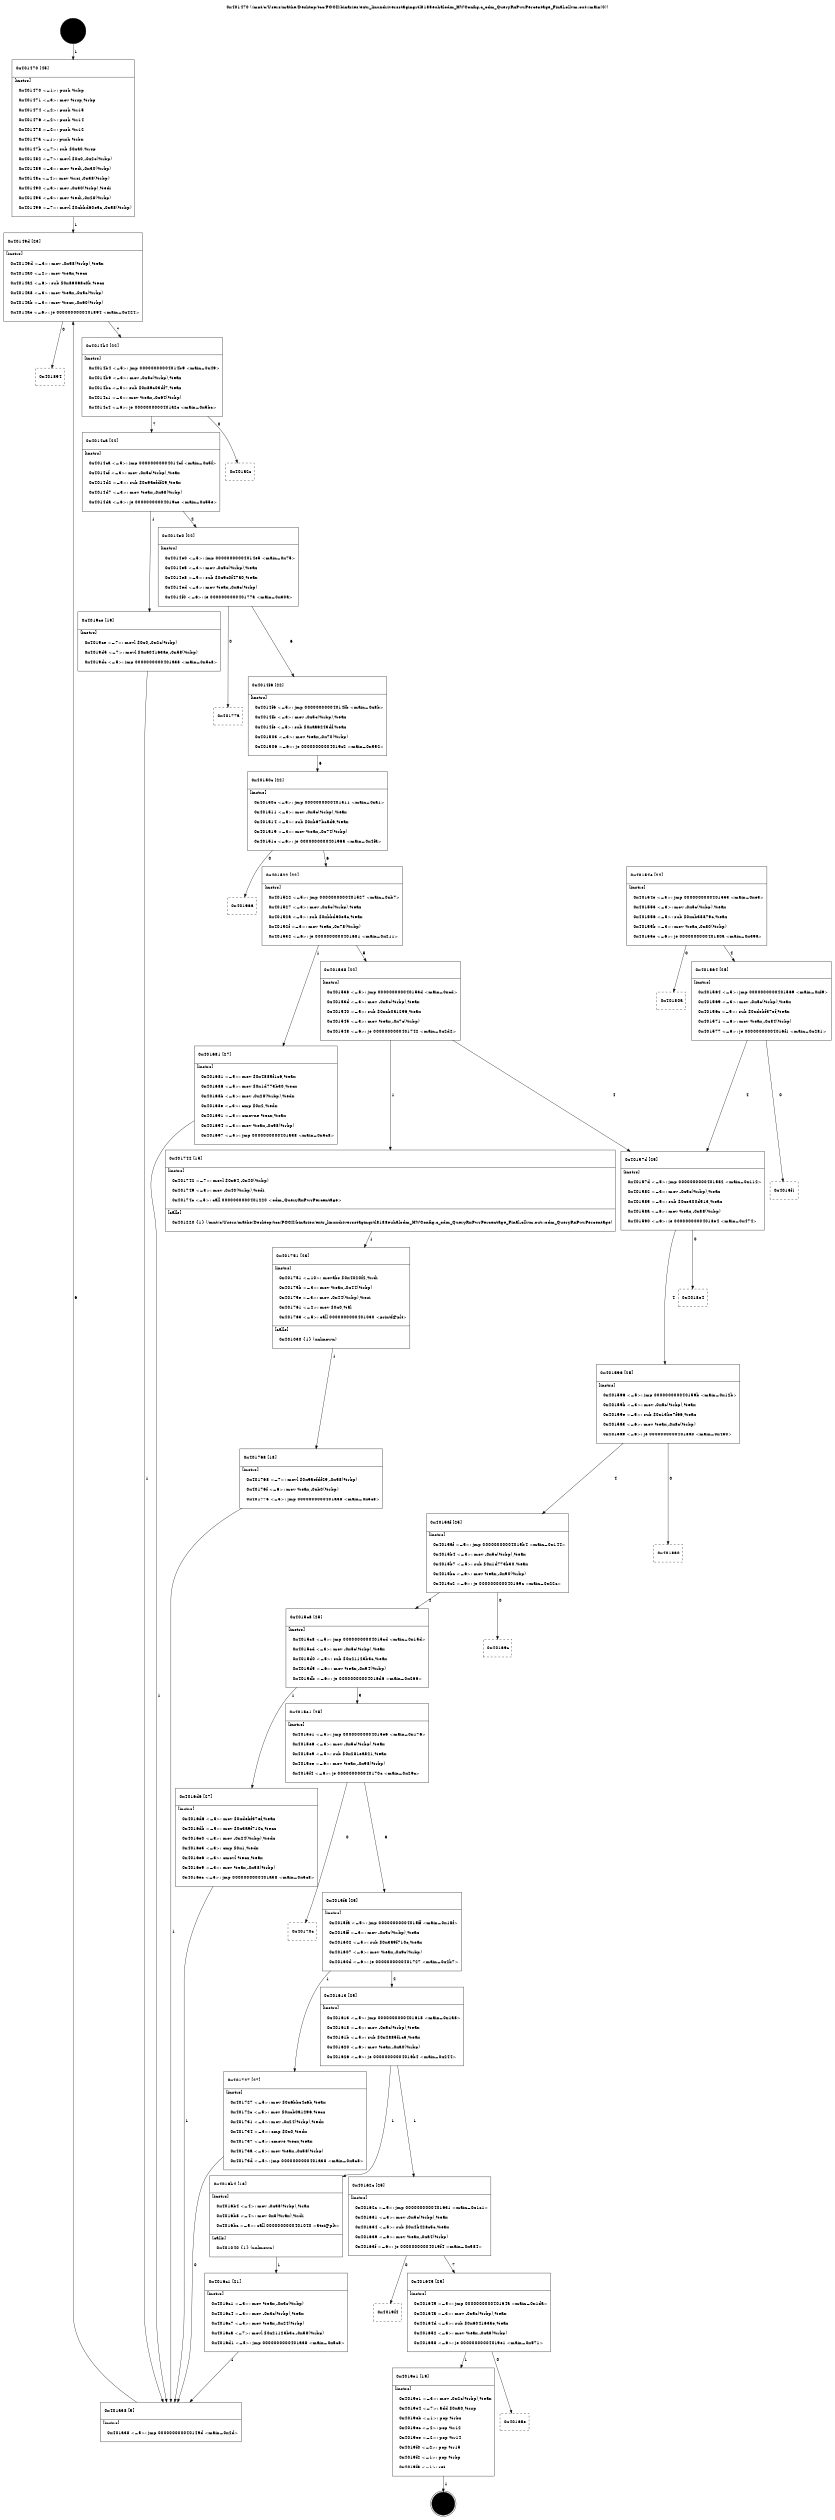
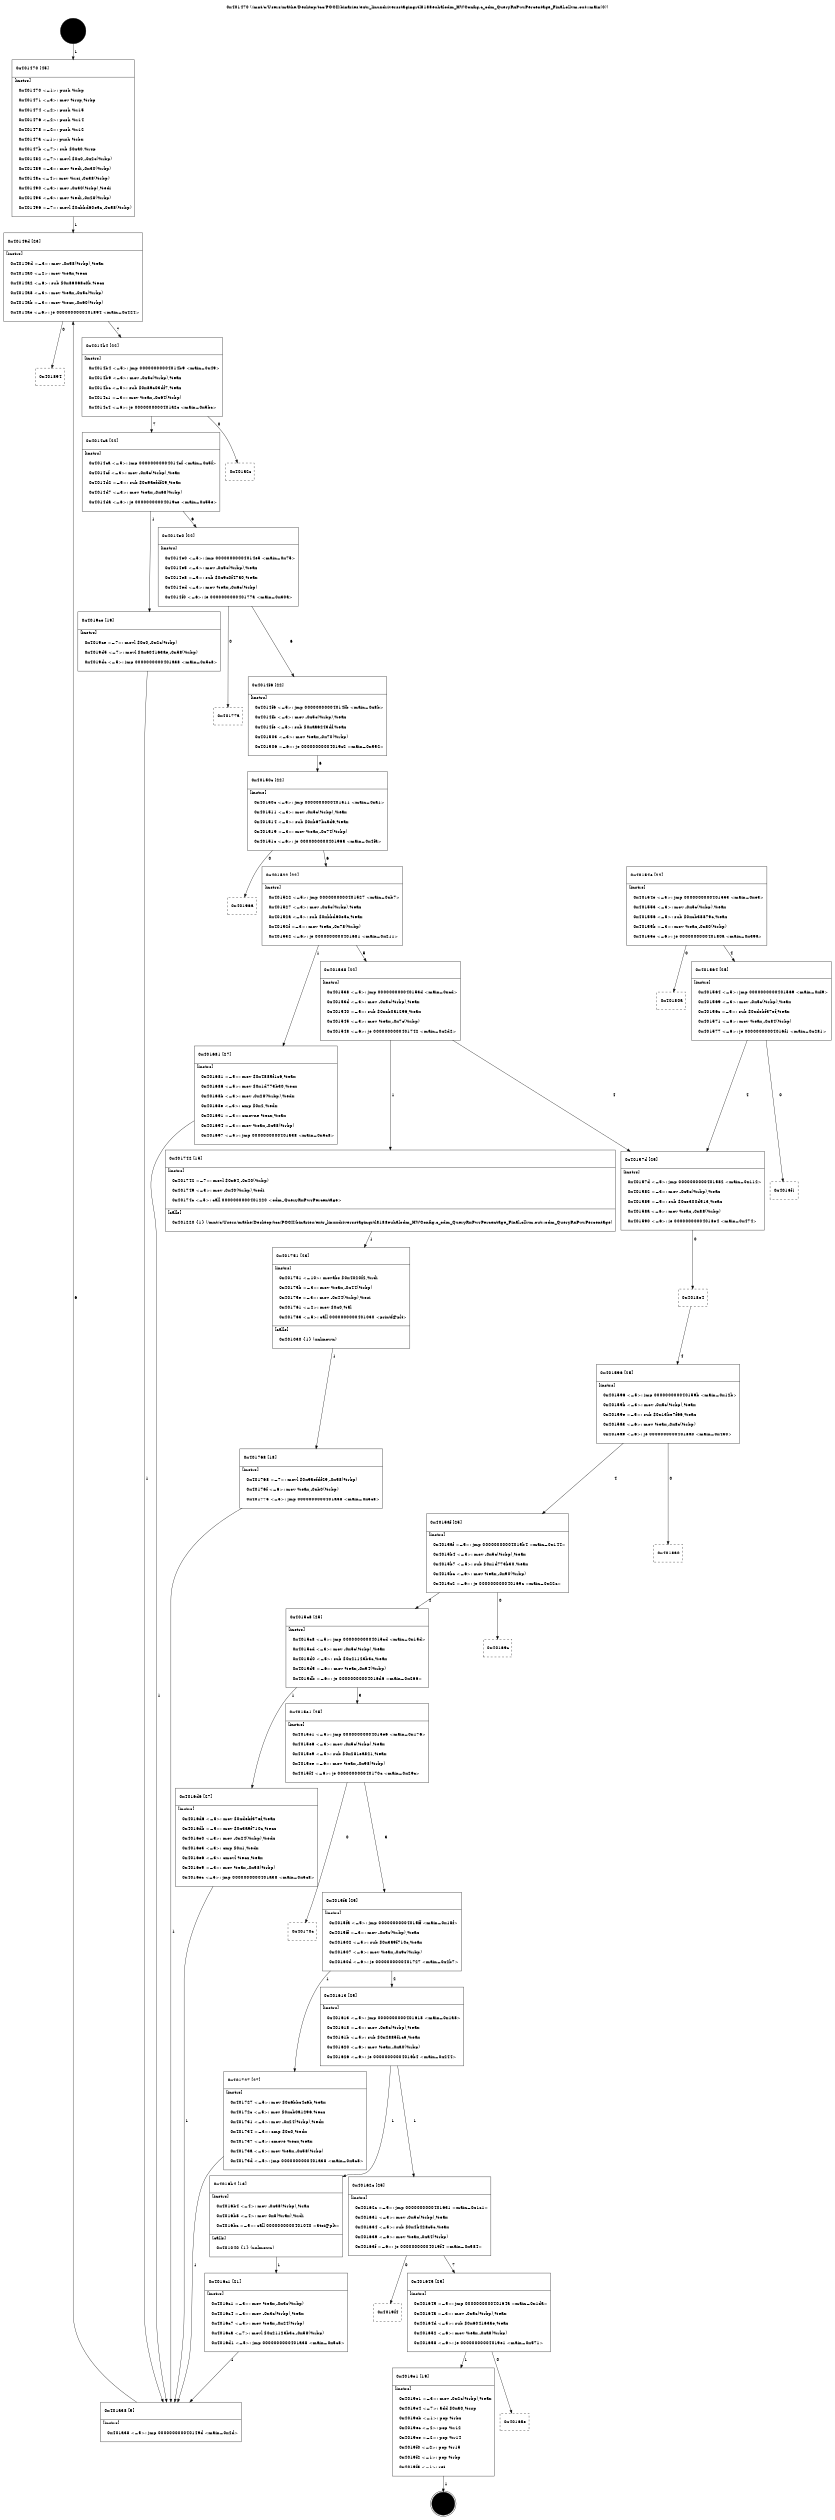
edge "0x4014ca [22]" -> "0x4014e0 [22]": label " 2" -> " 6"
edge "0x40157d [25]" -> "0x401596 [25]": now "0x4018e4" -> "0x401596 [25]"
edge "0x401727 [27]" -> "0x401a38 [5]": label " 0" -> " 1"
